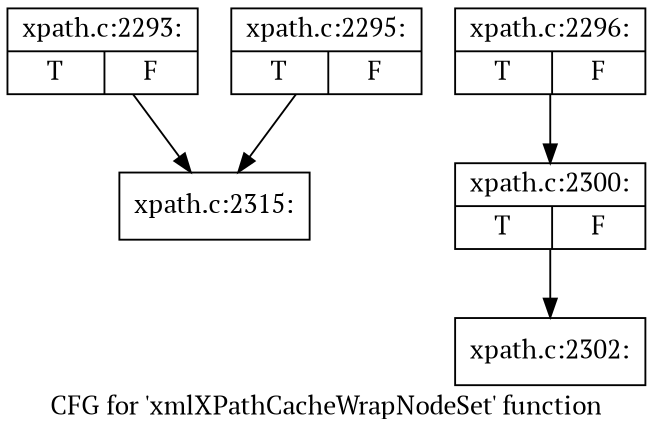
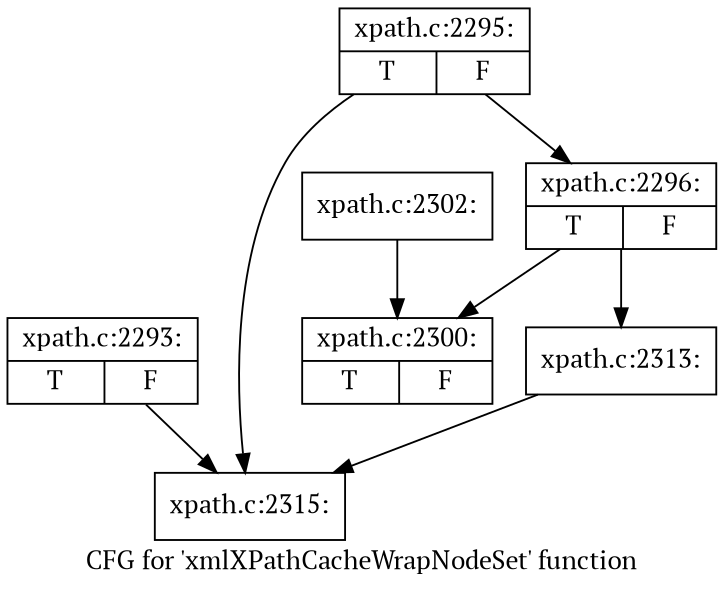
edge "xpath.c:2295:" -> "xpath.c:2296:": added
edge "xpath.c:2300:" -> "xpath.c:2302:": reversed
node "xpath.c:2313:": added
